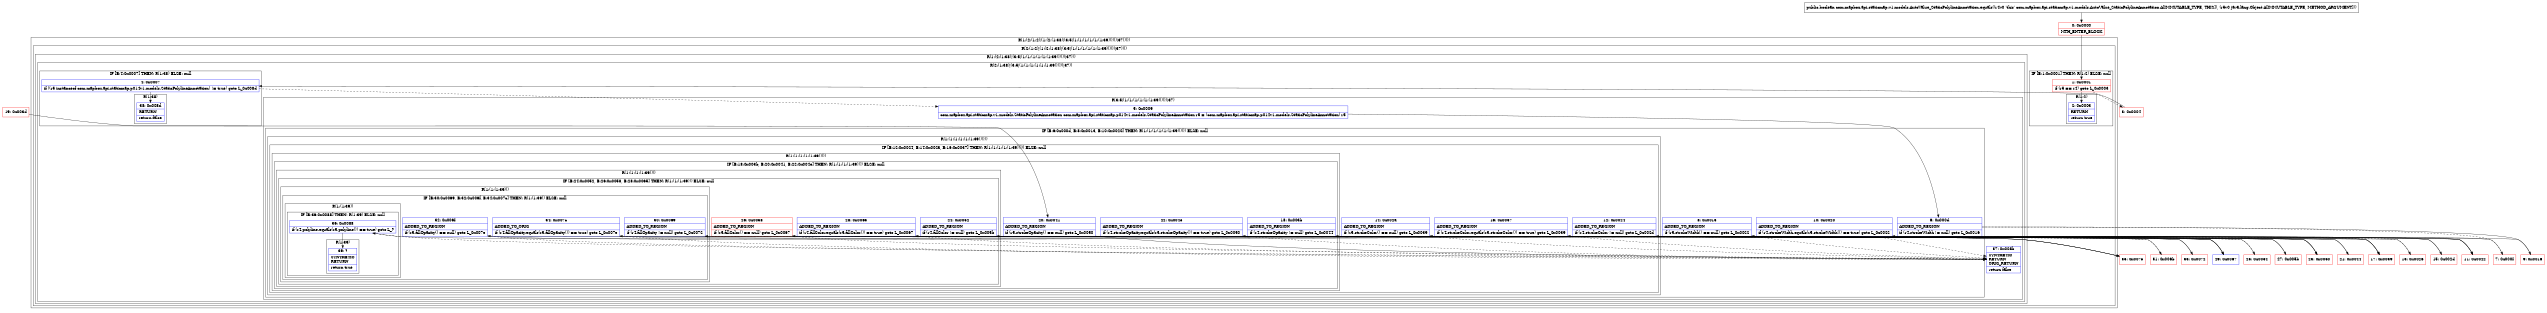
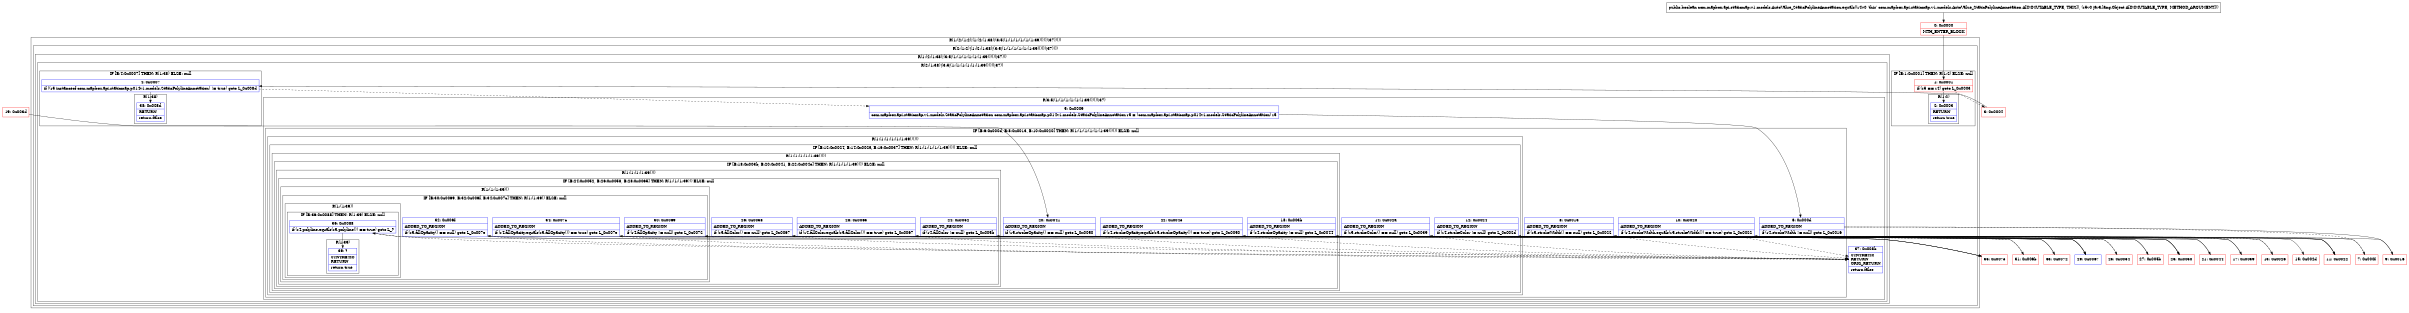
node "34: 0x007c": text "ADDED_TO_ORIG" -> "ADDED_TO_REGION"
node "26: 0x0058": color red -> blue
node "16: 0x0037": removed
edge "20: 0x0041" -> "37: 0x008b": style solid -> dashed
